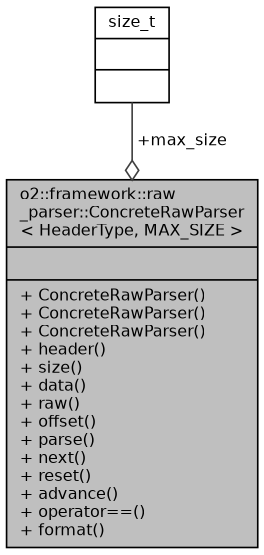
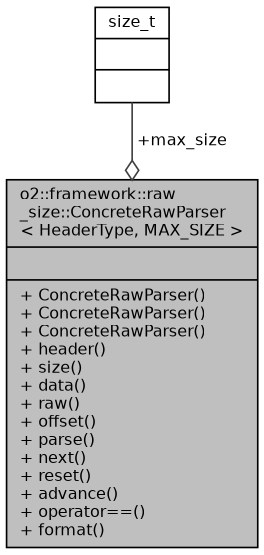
node "o2::framework::raw": text "_parser::ConcreteRawParser" -> "_size::ConcreteRawParser"
